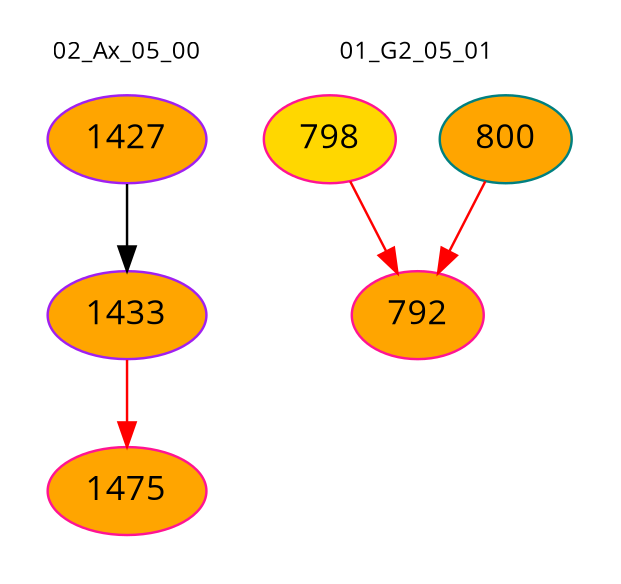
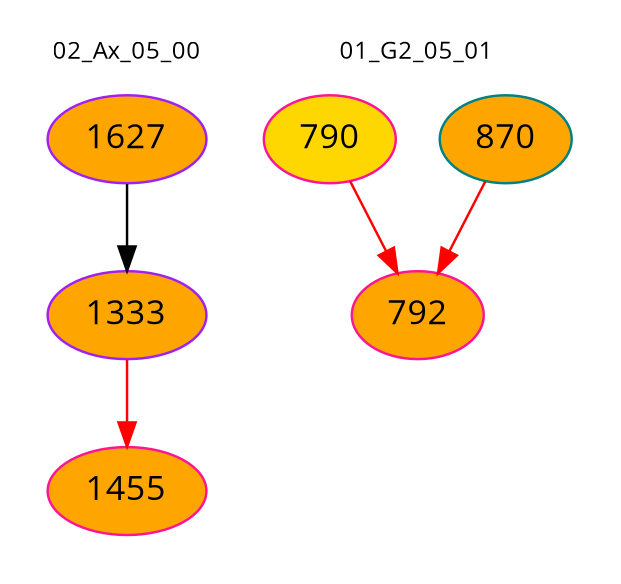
node "1427": label "1427" -> "1627"
node "798": label "798" -> "790"
node "800": label "800" -> "870"
node "1433": label "1433" -> "1333"
node "1475": label "1475" -> "1455"
